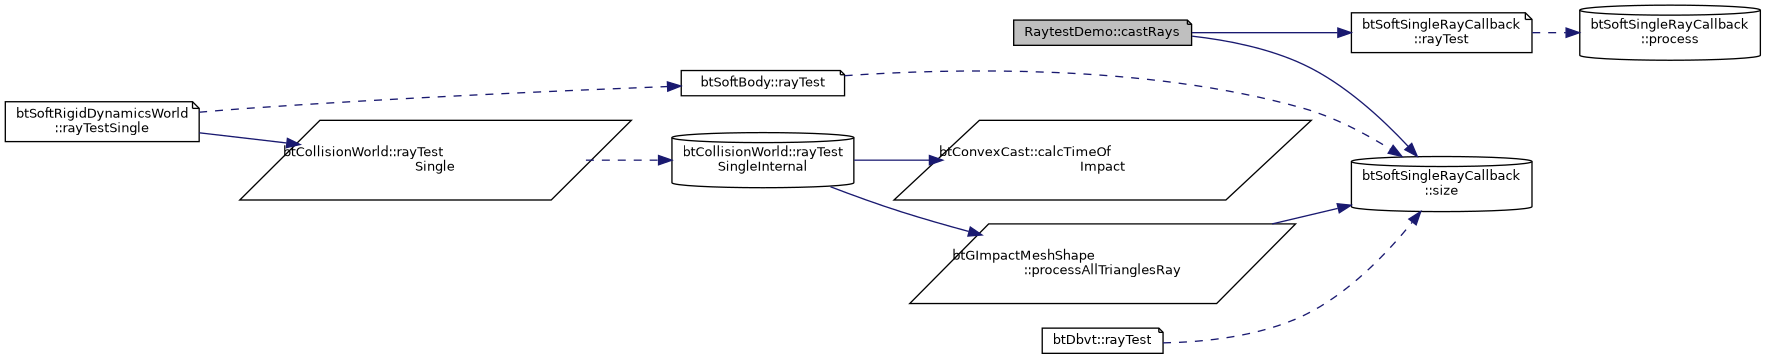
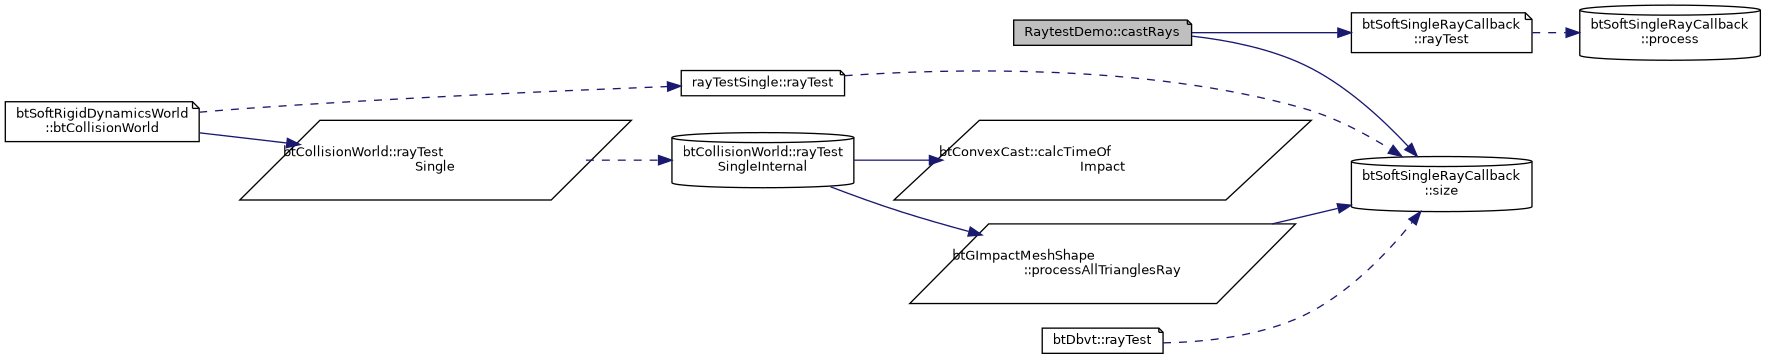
node "btSoftBody::rayTest": label "btSoftBody::rayTest" -> "rayTestSingle::rayTest"
node "btSoftRigidDynamicsWorld ::rayTestSingle": label "btSoftRigidDynamicsWorld ::rayTestSingle" -> "btSoftRigidDynamicsWorld ::btCollisionWorld"
